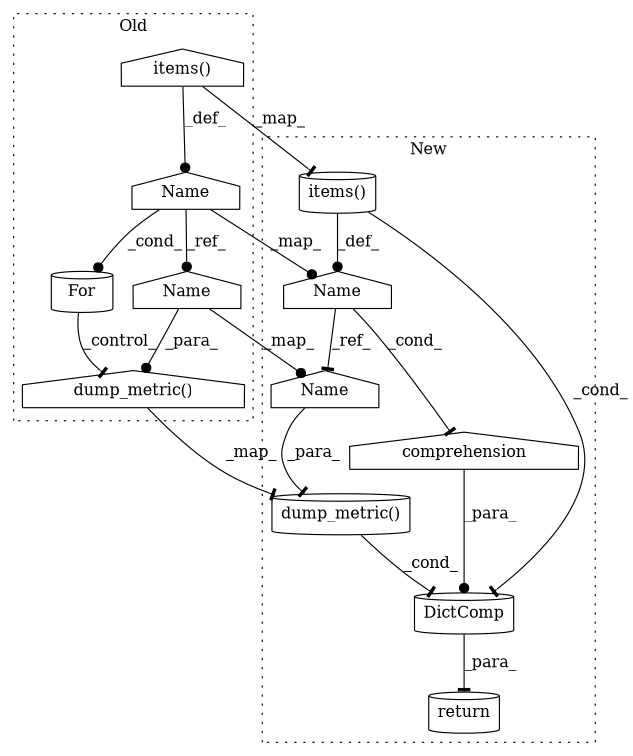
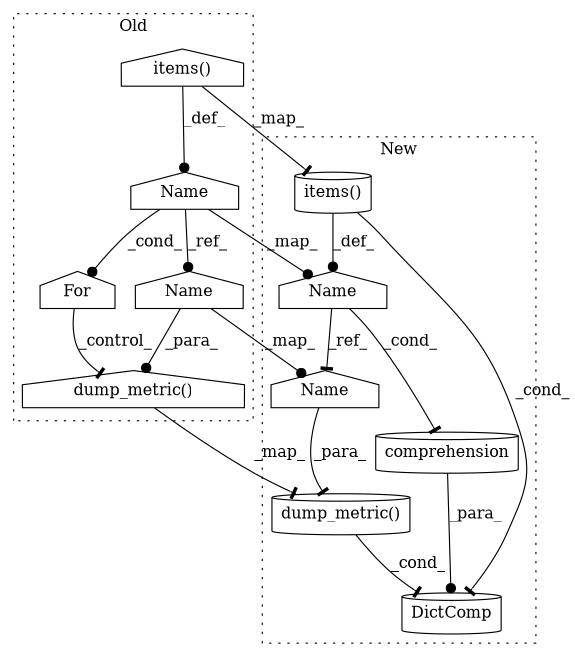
node "For": shape cylinder -> house
node "comprehension": shape house -> cylinder
node "return": removed
